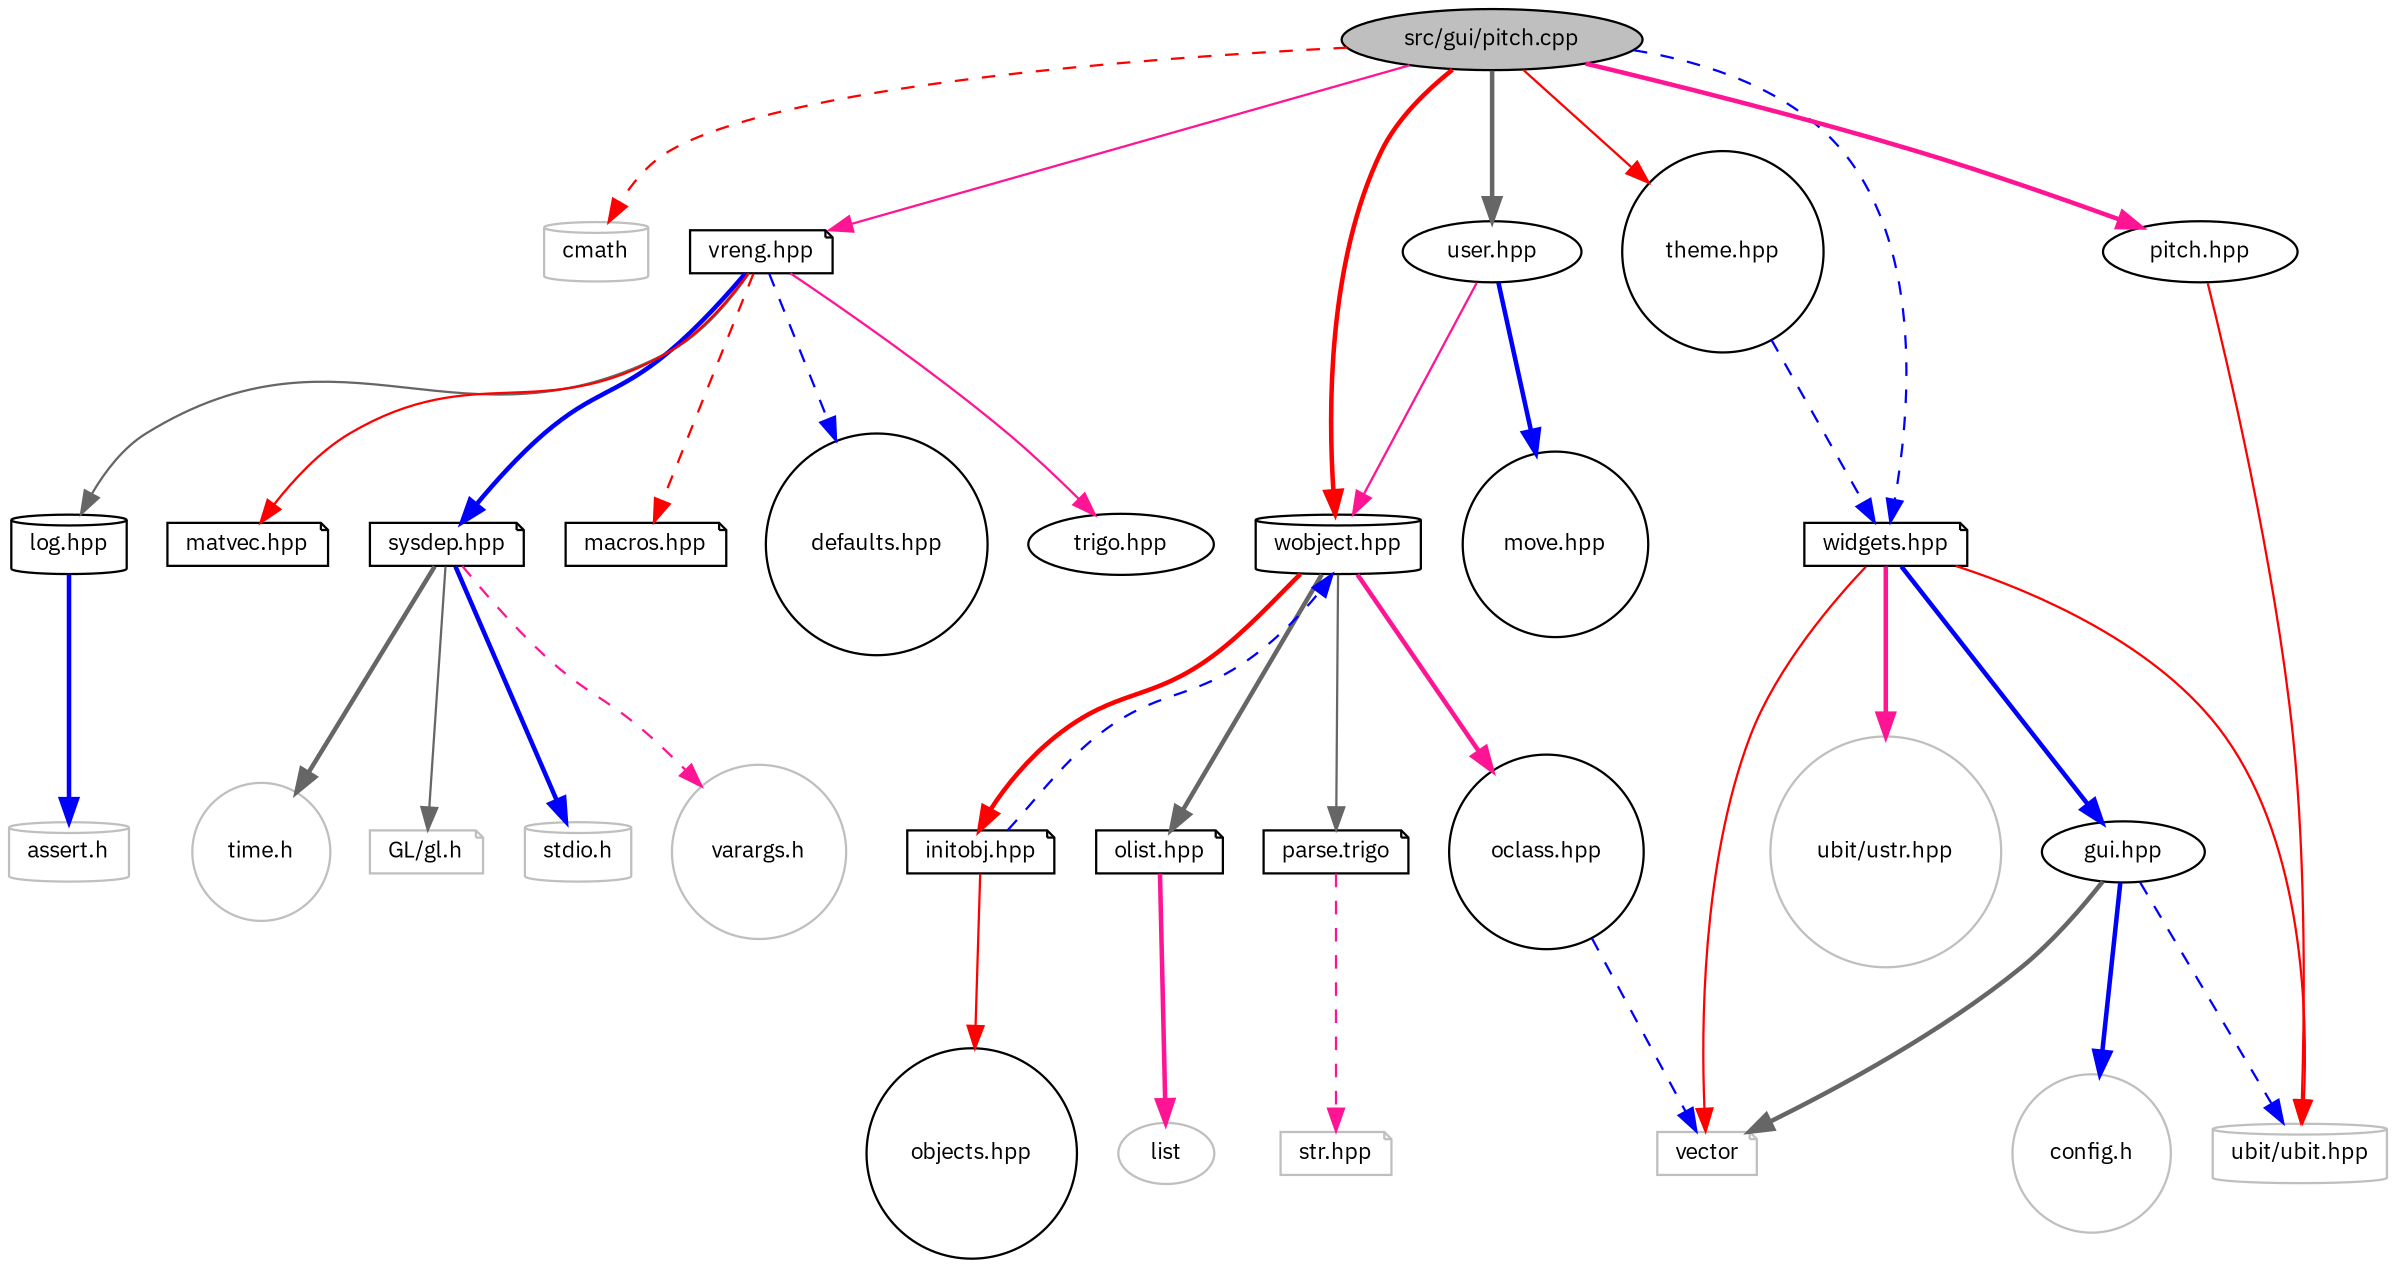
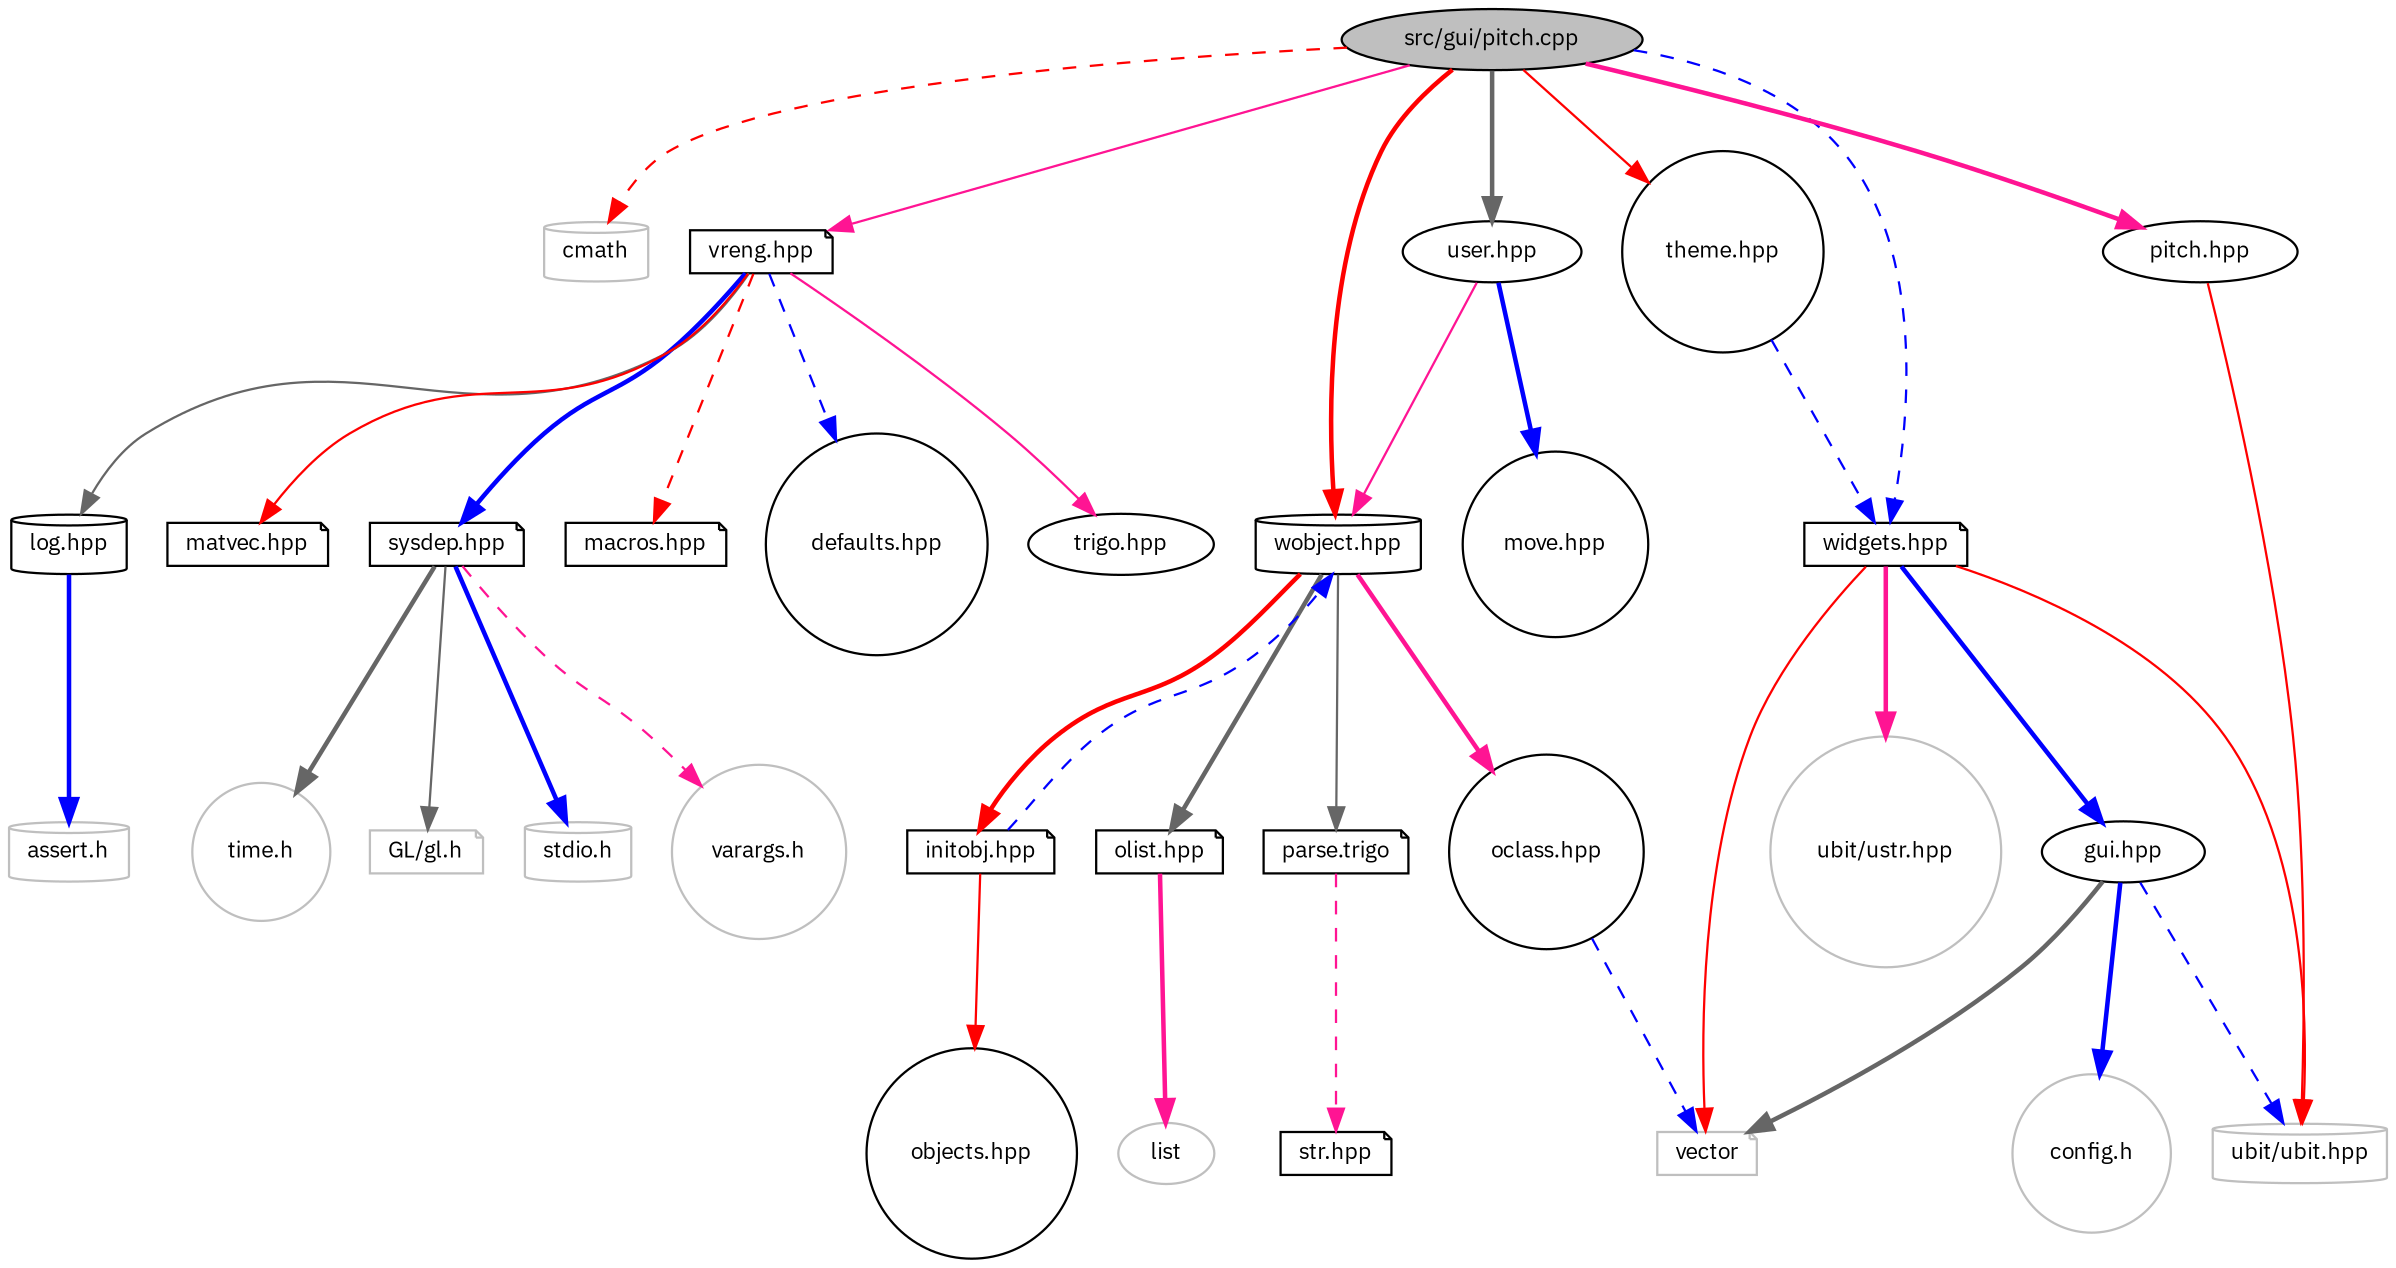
node "str.hpp": color grey75 -> black
